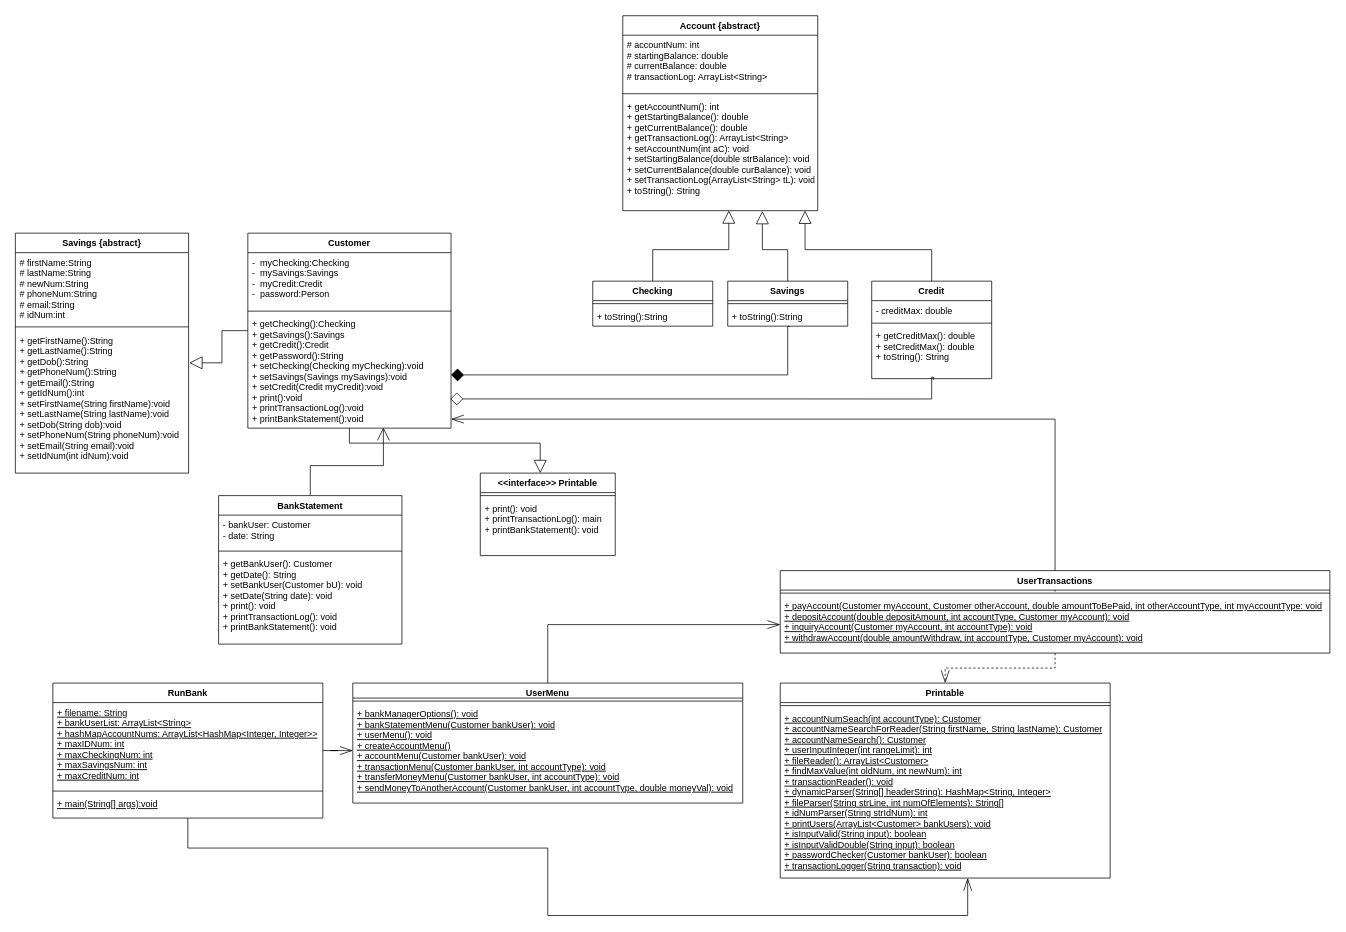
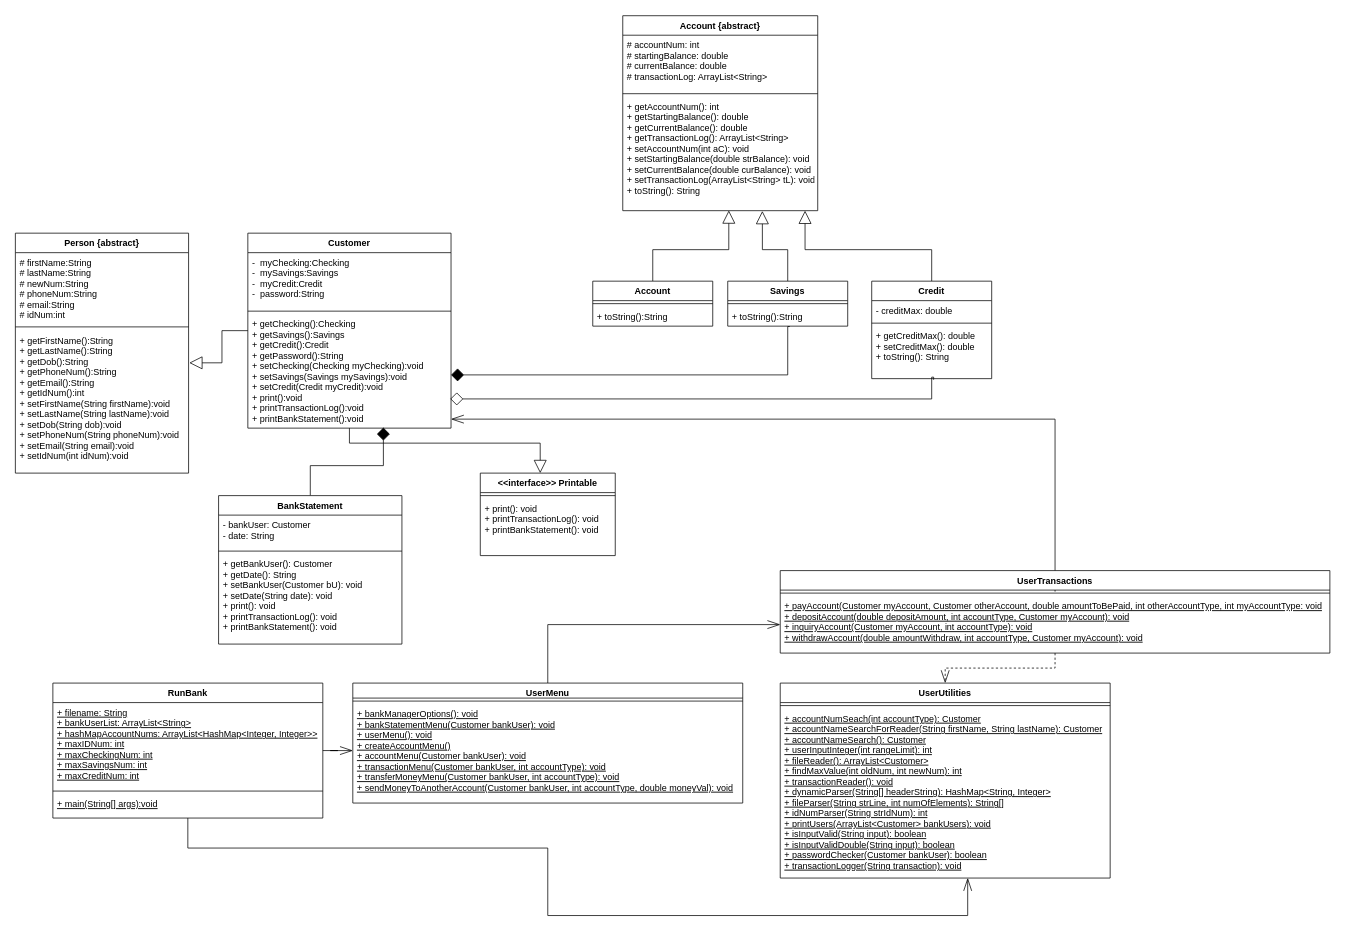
node "Savings {abstract}": label "Savings {abstract}" -> "Person {abstract}"
node "- myChecking:Checking - mySavings:Savings - myCredit:Credit - password:Person": label "- myChecking:Checking - mySavings:Savings - myCredit:Credit - password:Person" -> "- myChecking:Checking - mySavings:Savings - myCredit:Credit - password:String"
node "Checking": label "Checking" -> "Account"
edge "BankStatement" -> "+ getChecking():Checking + getSavings():Savings + getCredit():Credit + getPassword():String + setChecking(Checking myChecking):void + setSavings(Savings mySavings):void + setCredit(Credit myCredit):void + print():void + printTransactionLog():void + printBankStatement():void": arrowhead open -> diamond
node "+ print(): void + printTransactionLog(): main + printBankStatement(): void": label "+ print(): void + printTransactionLog(): main + printBankStatement(): void" -> "+ print(): void + printTransactionLog(): void + printBankStatement(): void"
node "Printable": label "Printable" -> "UserUtilities"
